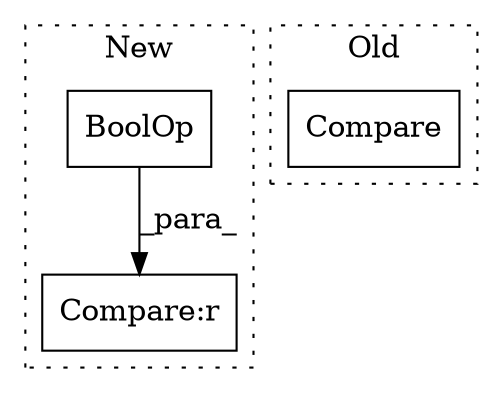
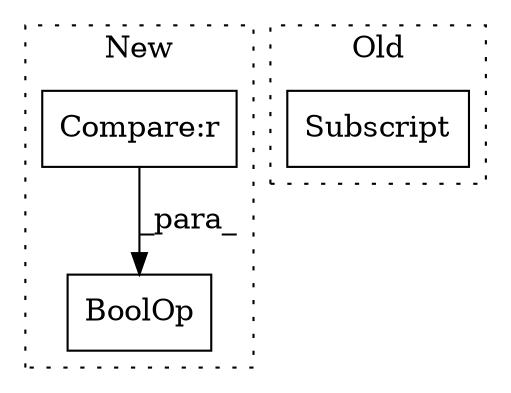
node "Compare": label "Compare" -> "Subscript"
edge "BoolOp" -> "Compare:r": reversed
